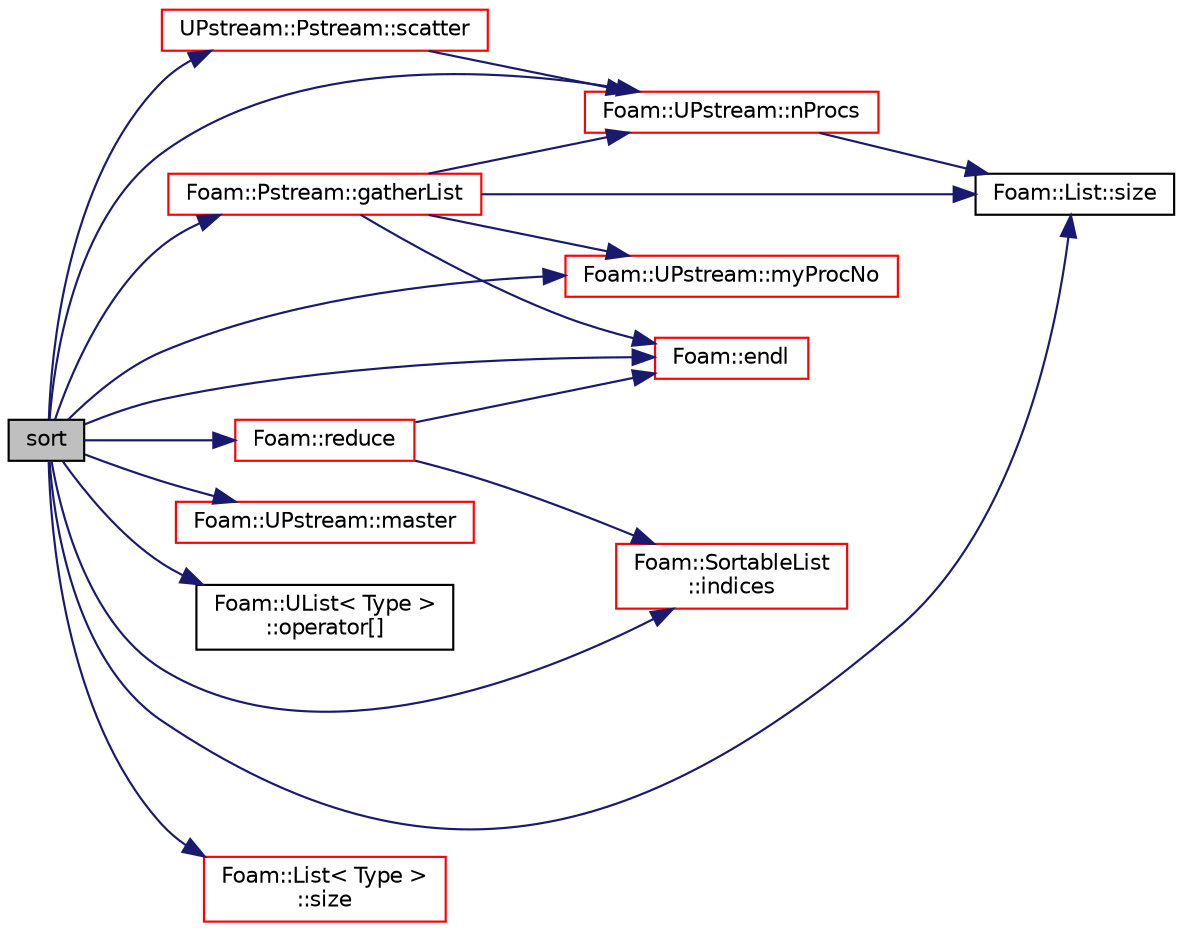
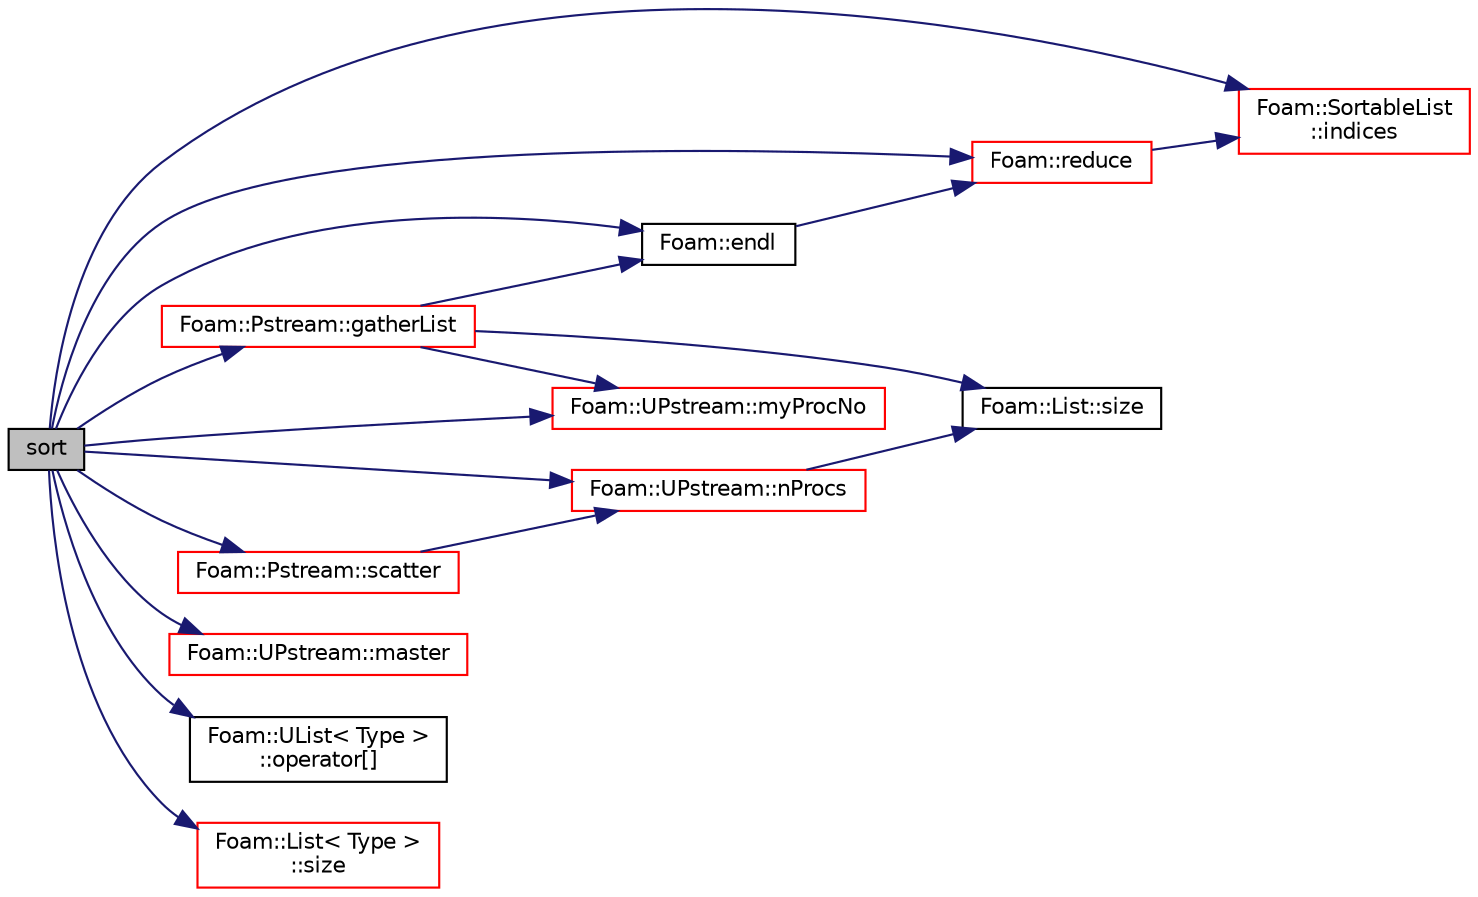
node "UPstream::Pstream::scatter": label "UPstream::Pstream::scatter" -> "Foam::Pstream::scatter"
edge "Foam::Pstream::gatherList" -> "Foam::UPstream::nProcs": removed
node "Foam::endl": color red -> black
edge "Foam::reduce" -> "Foam::endl": reversed
edge "sort" -> "Foam::List::size": removed
